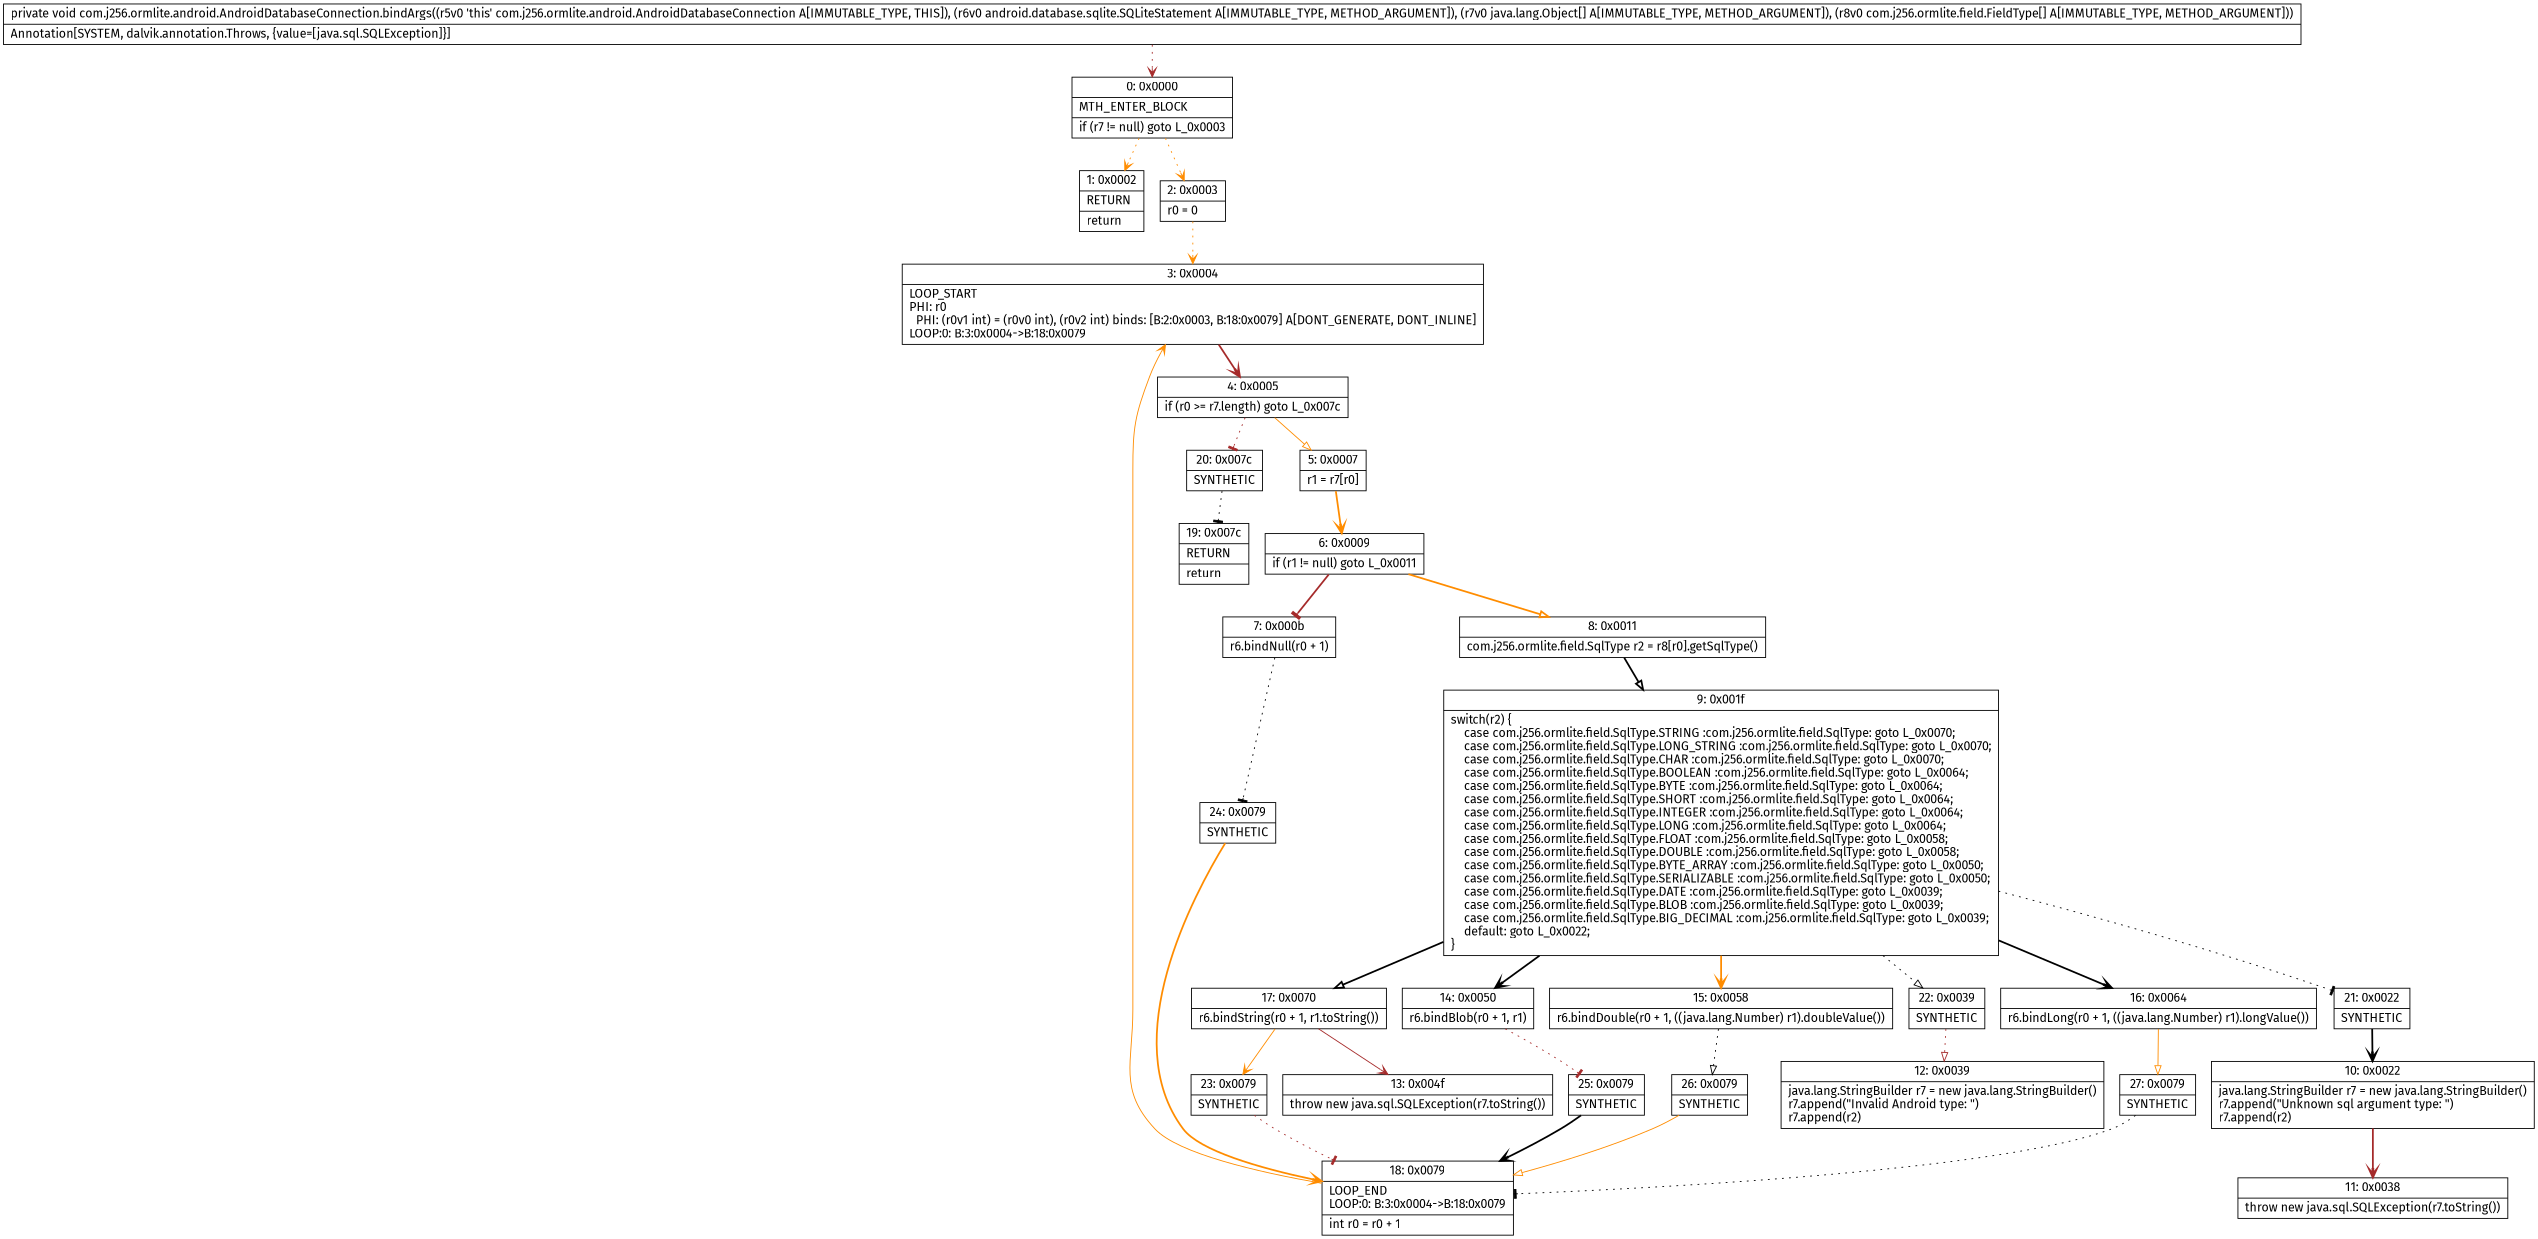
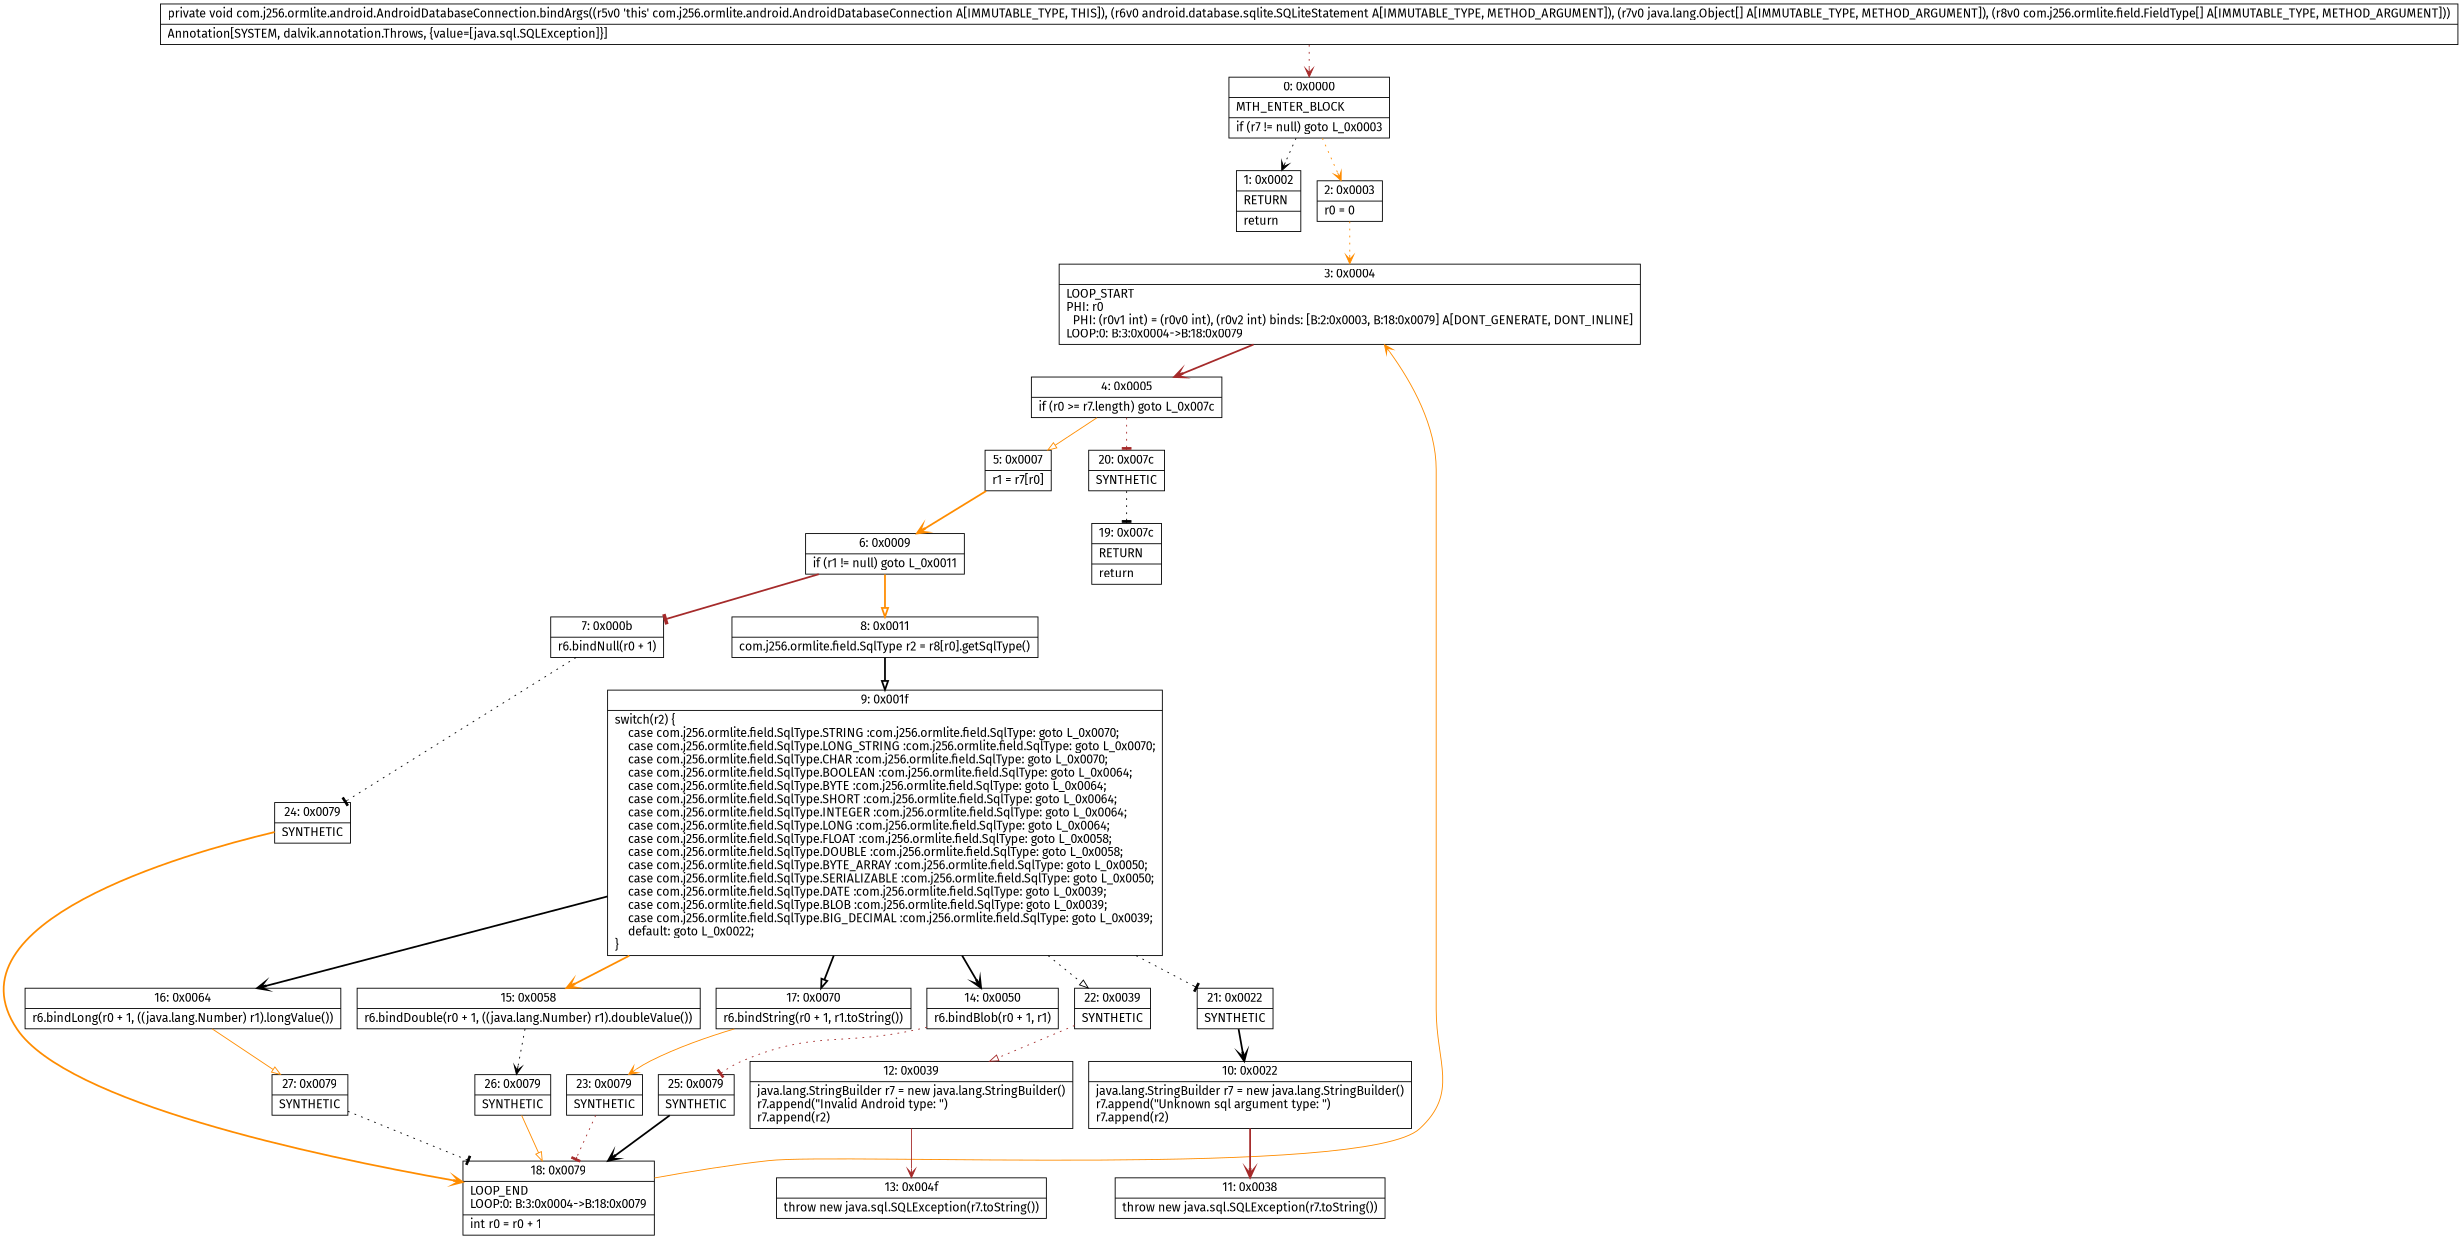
edge "0: 0x0000" -> "1: 0x0002": color darkorange -> black
edge "15: 0x0058" -> "26: 0x0079": arrowhead onormal -> vee
edge "17: 0x0070" -> "13: 0x004f": now "12: 0x0039" -> "13: 0x004f"
